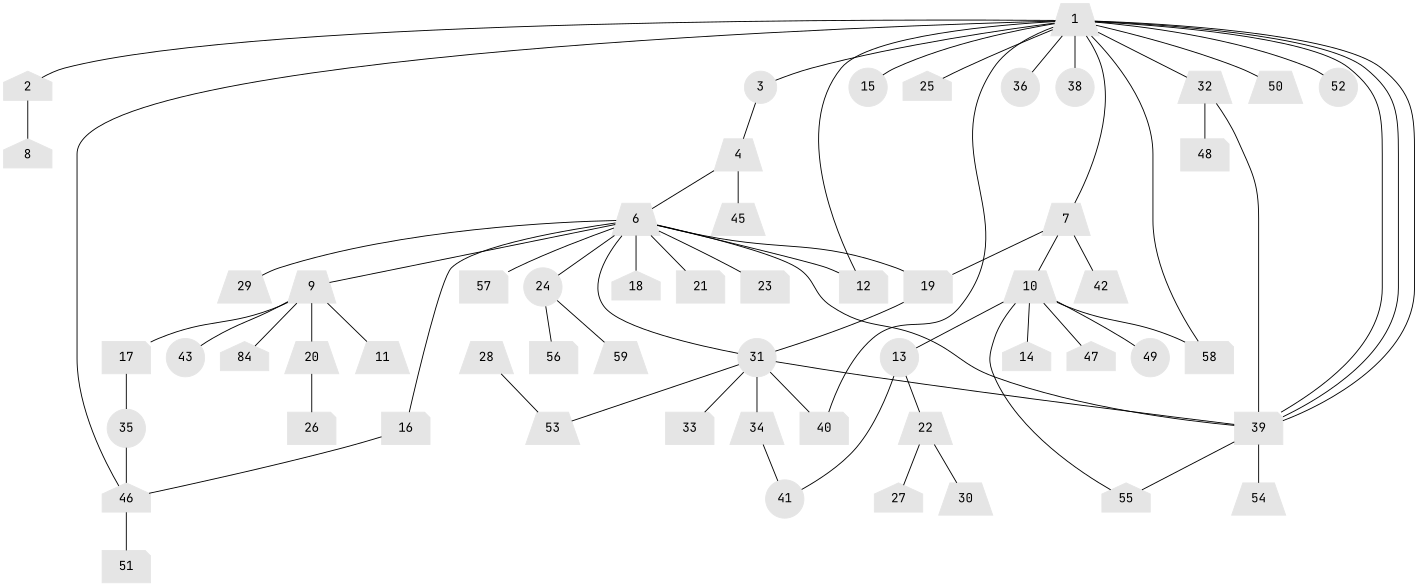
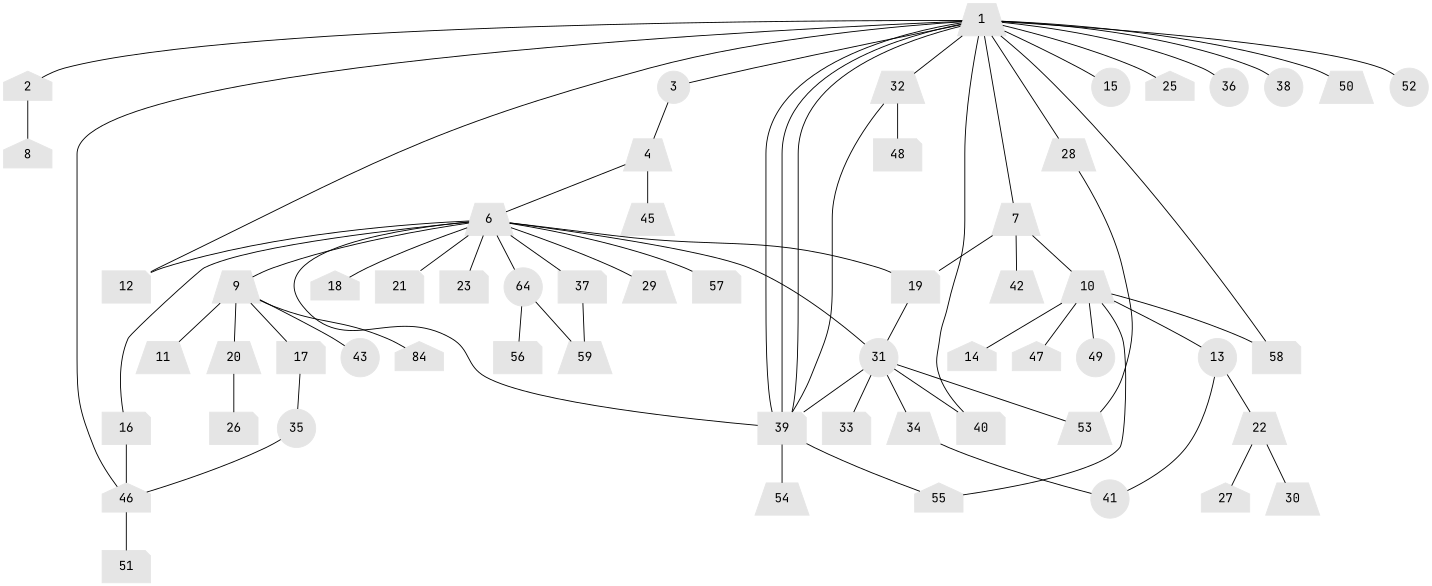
edge "1" -- "28": added
node "24": label "24" -> "64"
node "37": added
